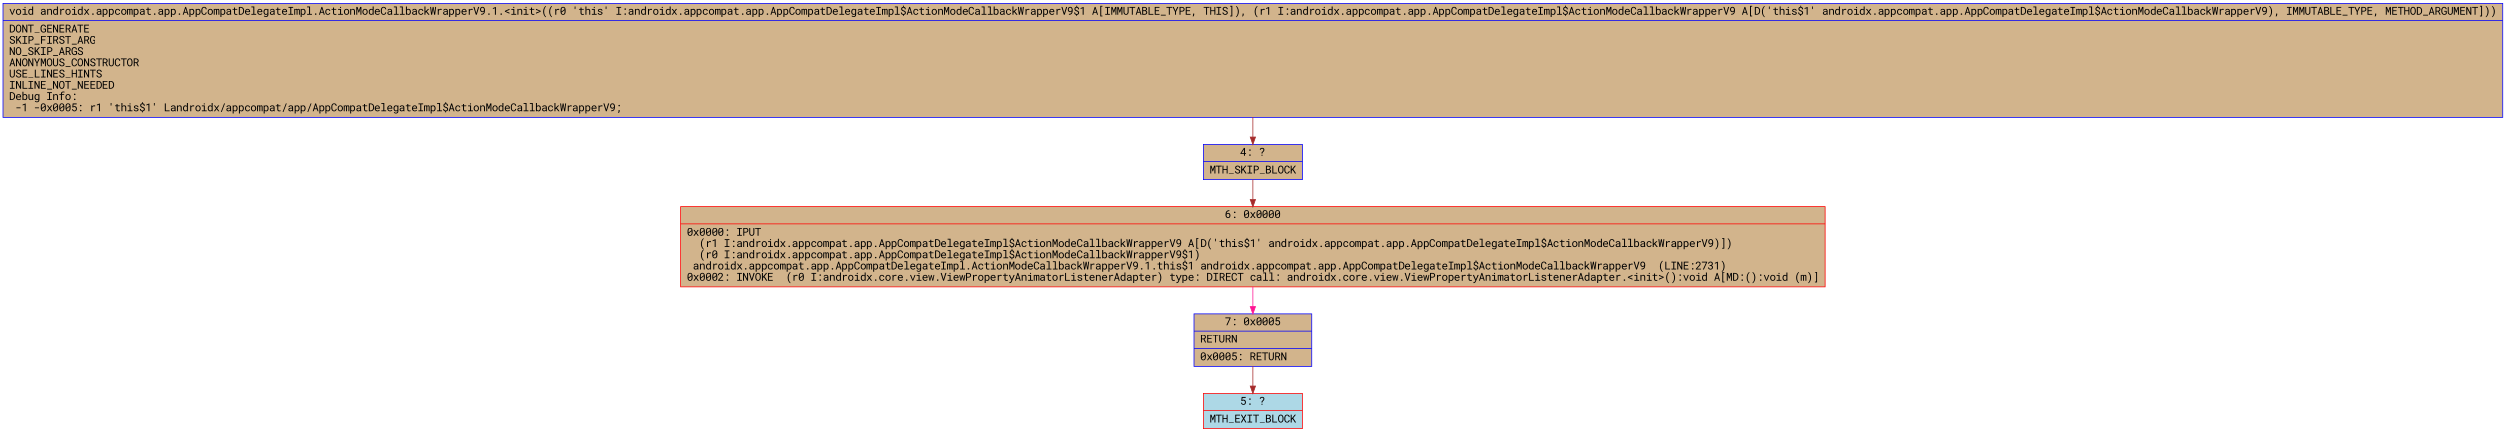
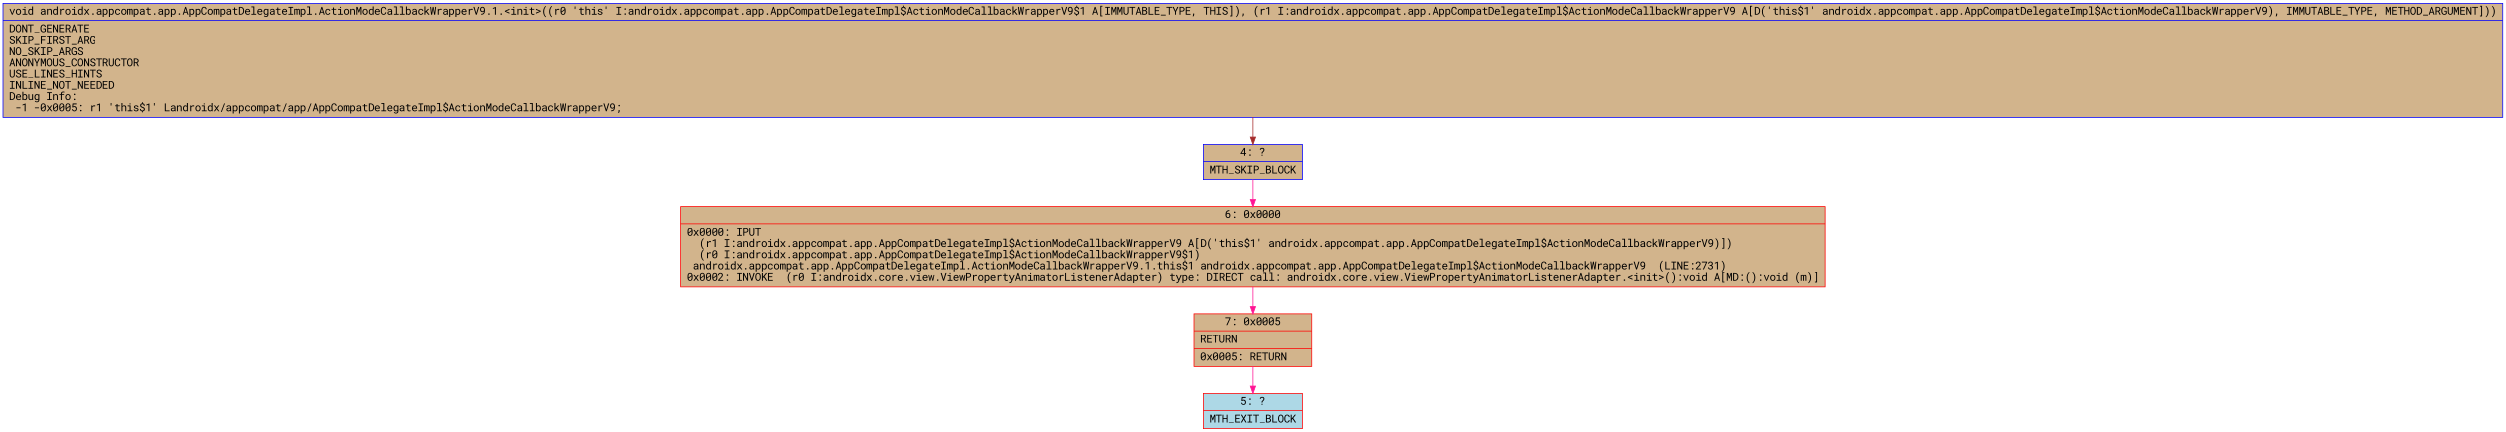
edge "4: ?" -> "6: 0x0000": color brown -> deeppink
node "7: 0x0005": color blue -> red
edge "7: 0x0005" -> "5: ?": color brown -> deeppink
